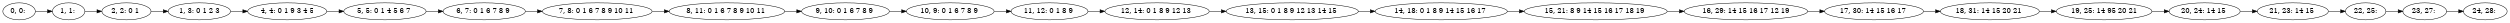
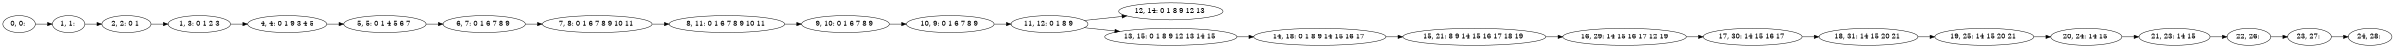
edge "12, 14: 0 1 8 9 12 13" -> "13, 15: 0 1 8 9 12 13 14 15": now "11, 12: 0 1 8 9" -> "13, 15: 0 1 8 9 12 13 14 15"
node "19, 25: 14 95 20 21": label "19, 25: 14 95 20 21" -> "19, 25: 14 15 20 21"
node "22, 25:": label "22, 25:" -> "22, 26:"
